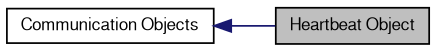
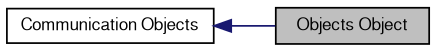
node "Heartbeat Object": label "Heartbeat Object" -> "Objects Object"
